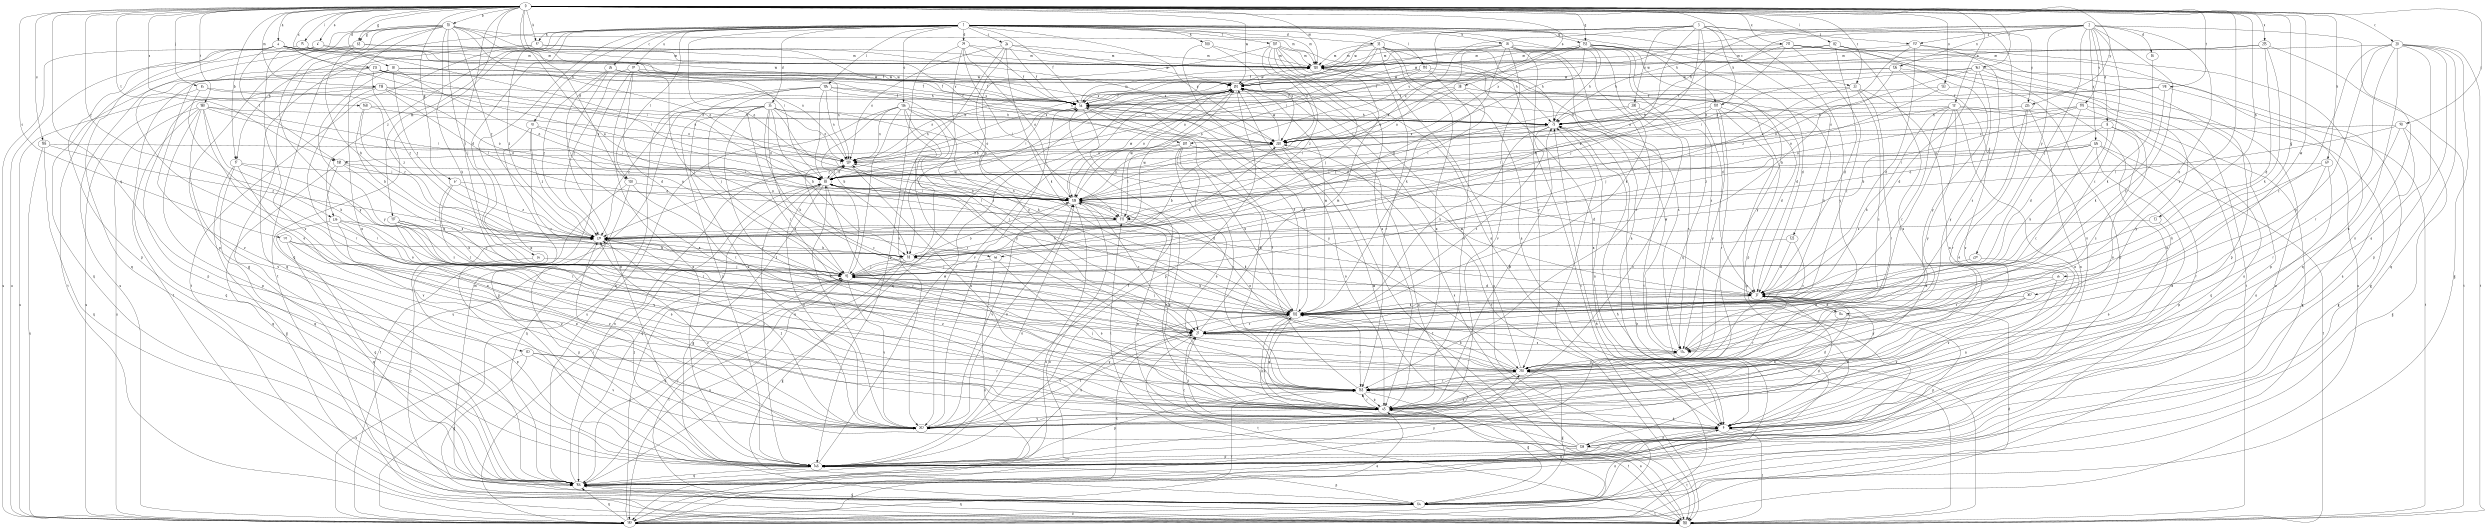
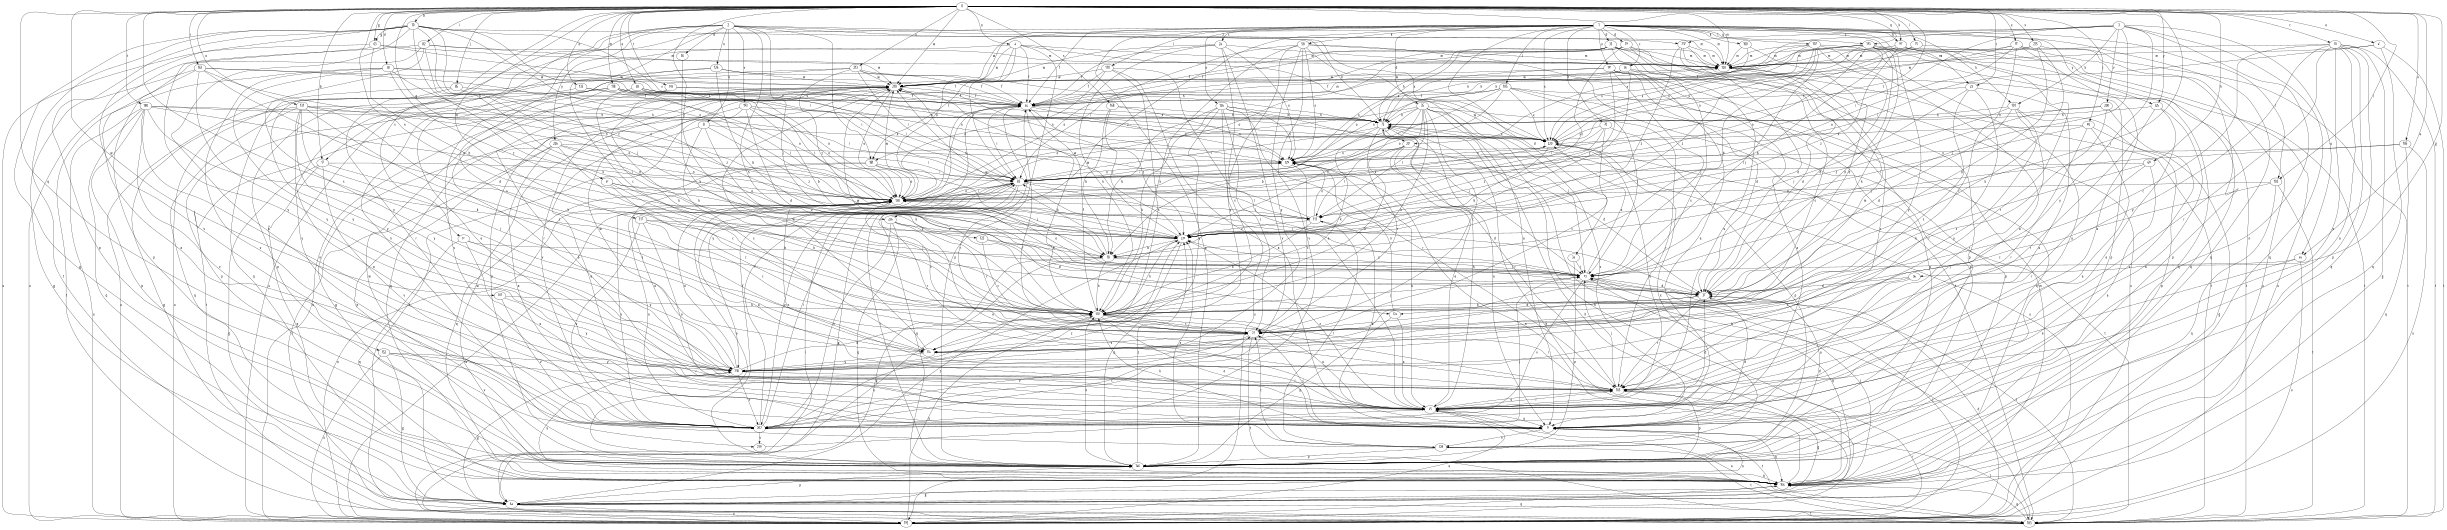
node "13": removed
edge "229" -> "202": reversed
